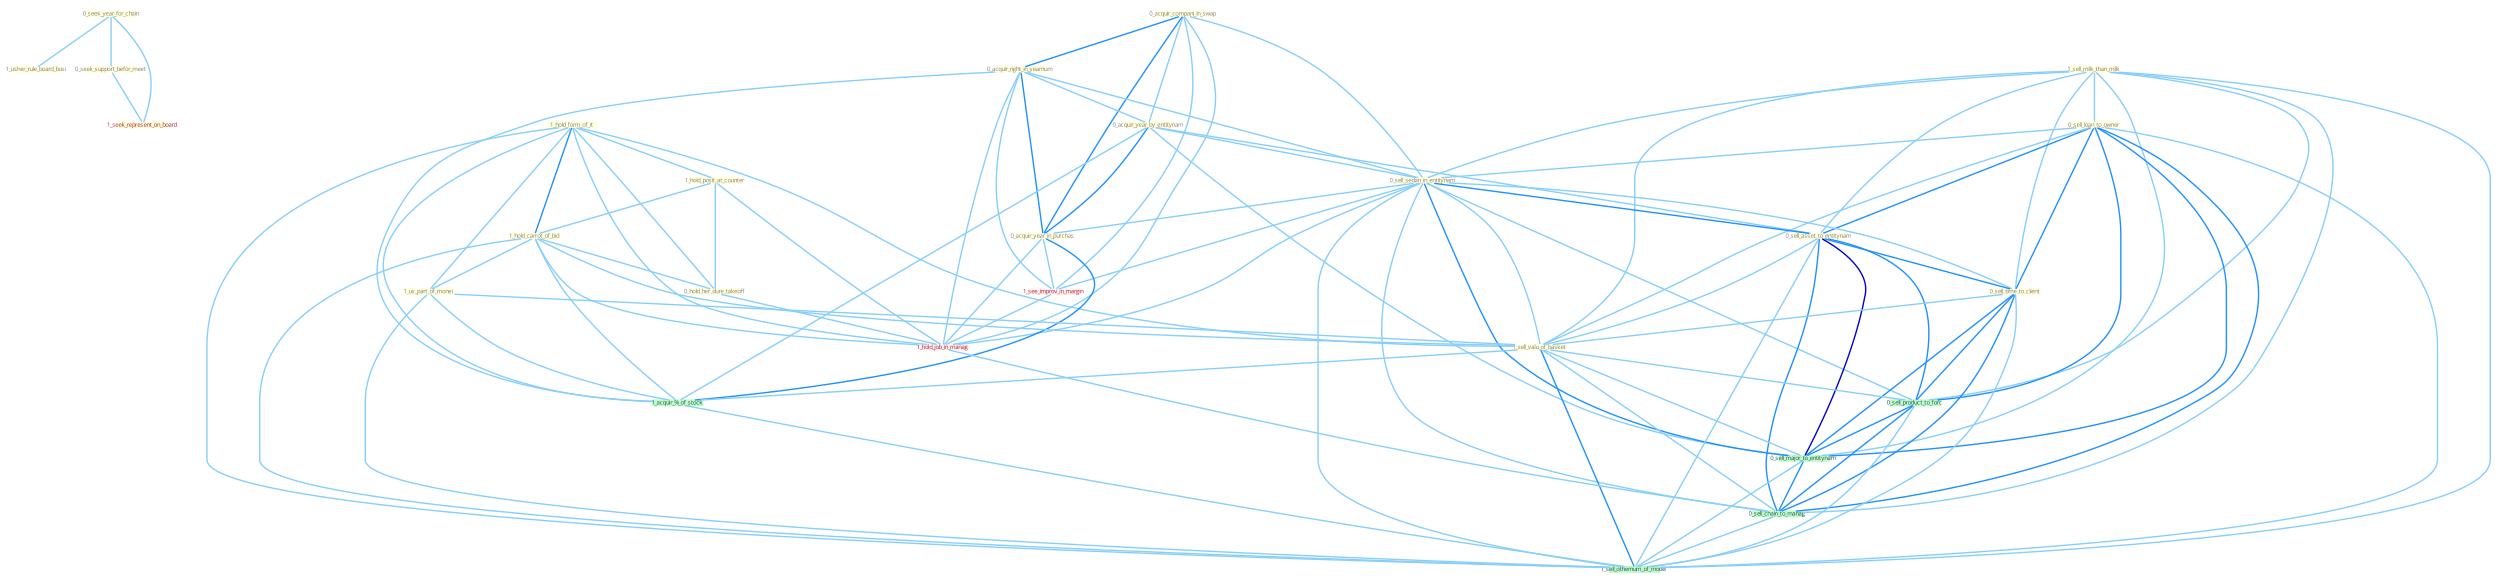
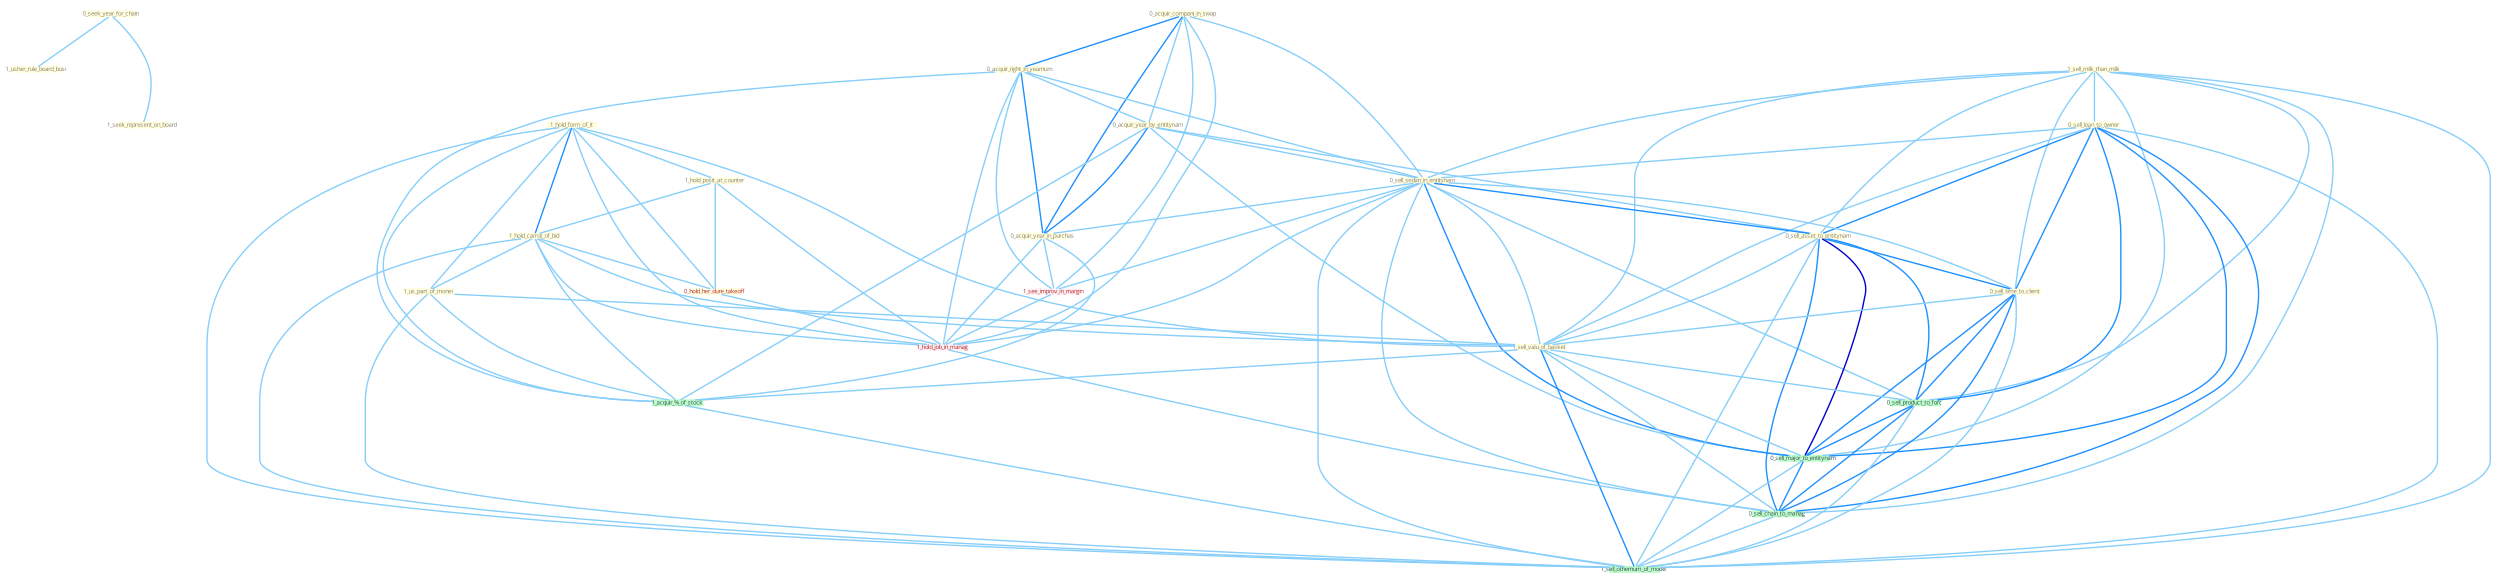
node "0_seek_support_befor_meet": removed
node "1_seek_represent_on_board": fontcolor #b22222 -> #8b7d6b
node "0_hold_her_dure_takeoff": fontcolor #8b7d6b -> #b22222
edge "0_acquir_year_in_purchas" -- "1_acquir_%_of_stock": color #1e90ff -> #87cefa
